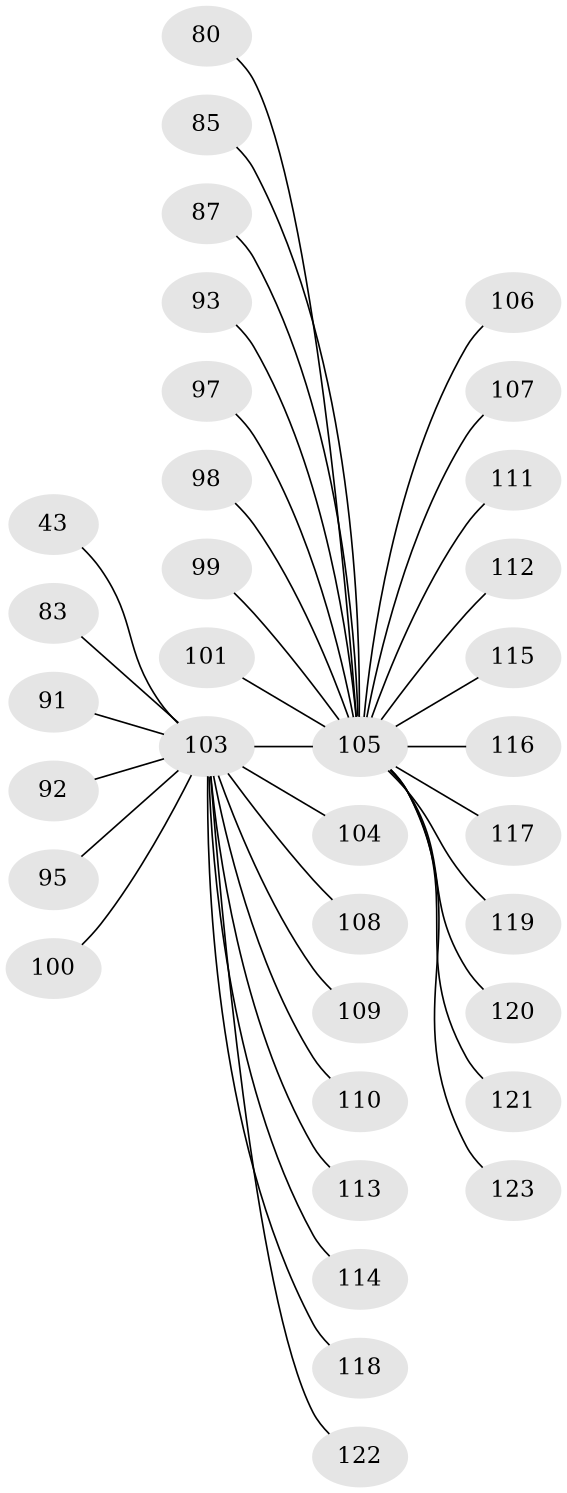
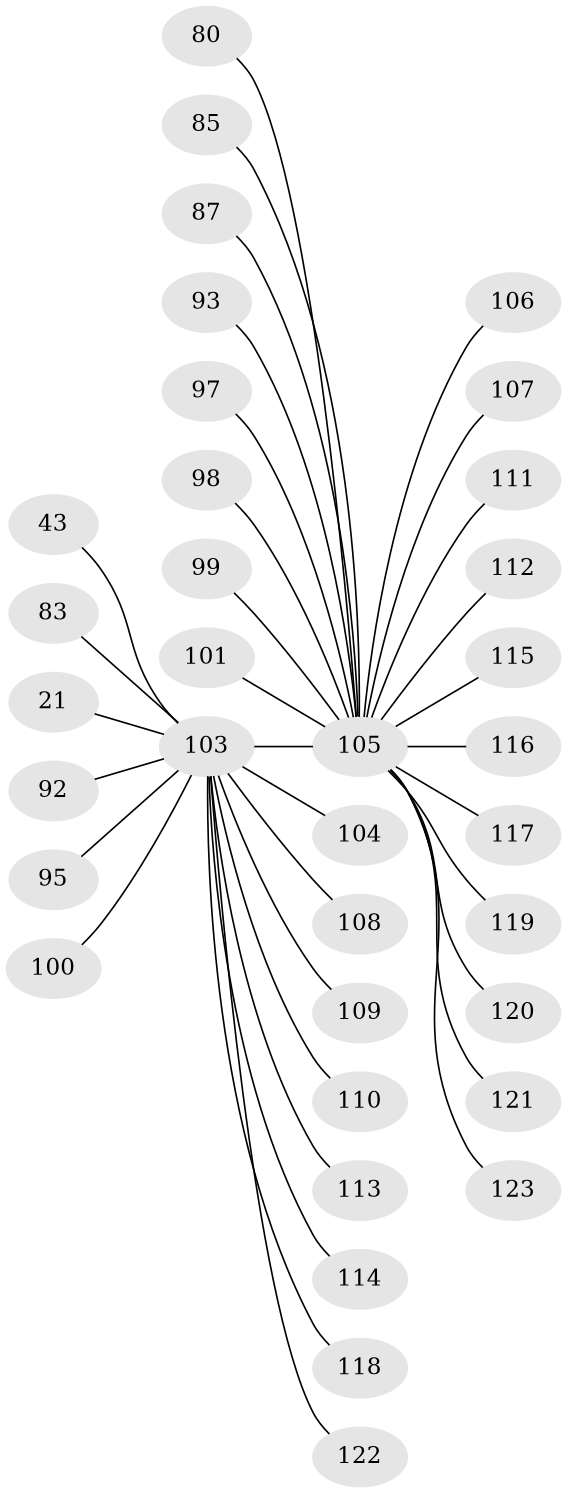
node "91": label "91" -> "21"
